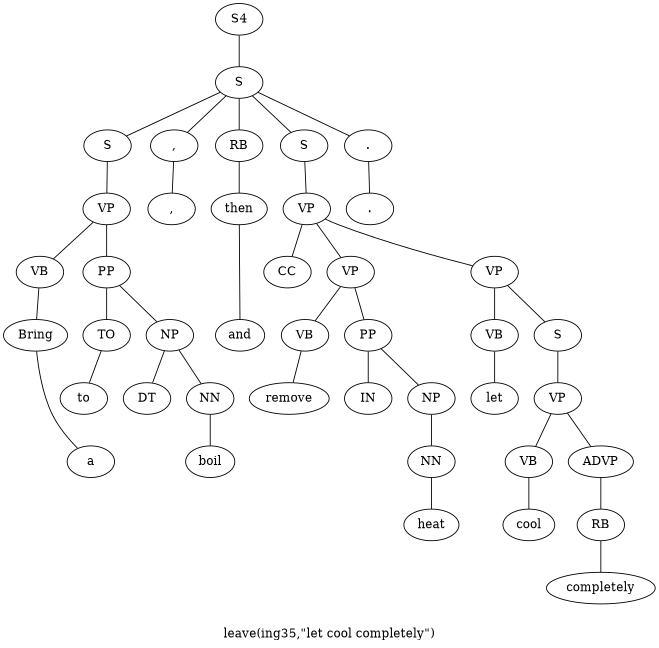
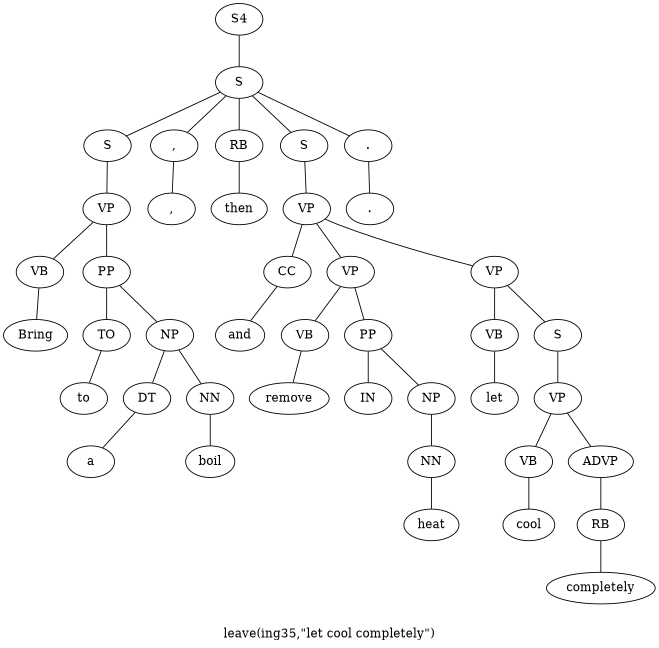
edge "then" -- "and": now "CC" -- "and"
edge "Bring" -- "a": now "DT" -- "a"
